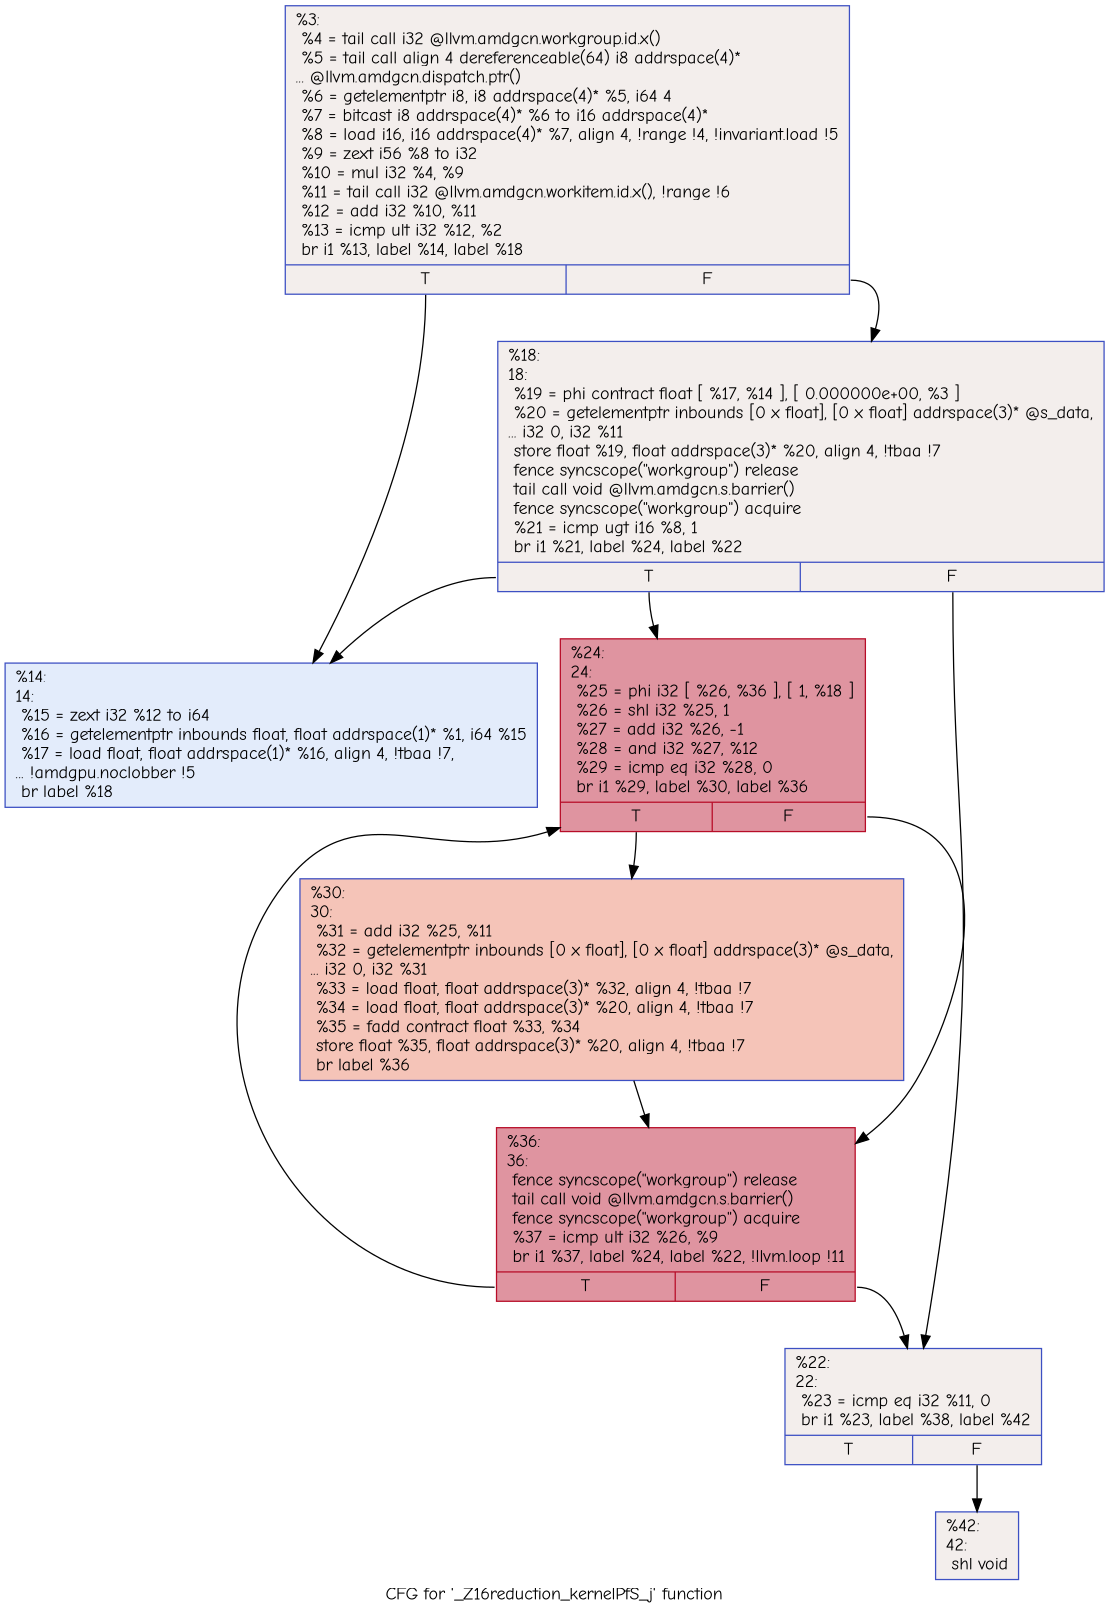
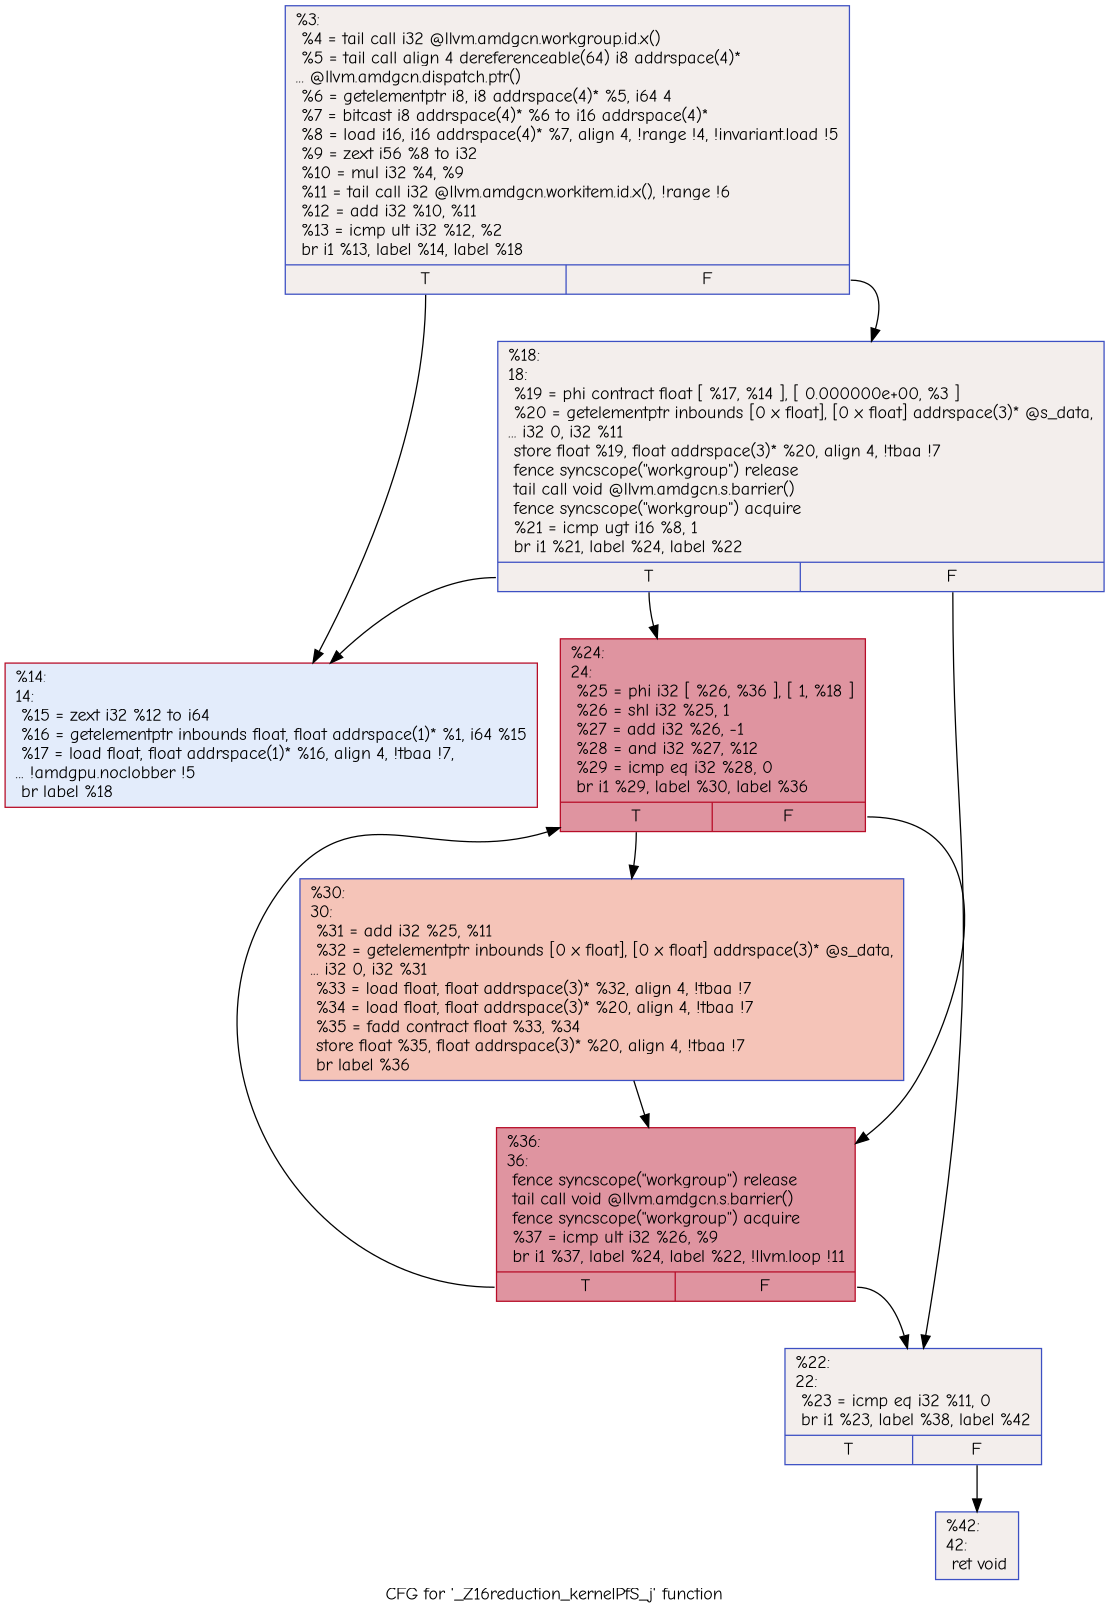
node "%14:": color #3d50c3ff -> #b70d28ff
node "%42:": text "shl void" -> "ret void"
